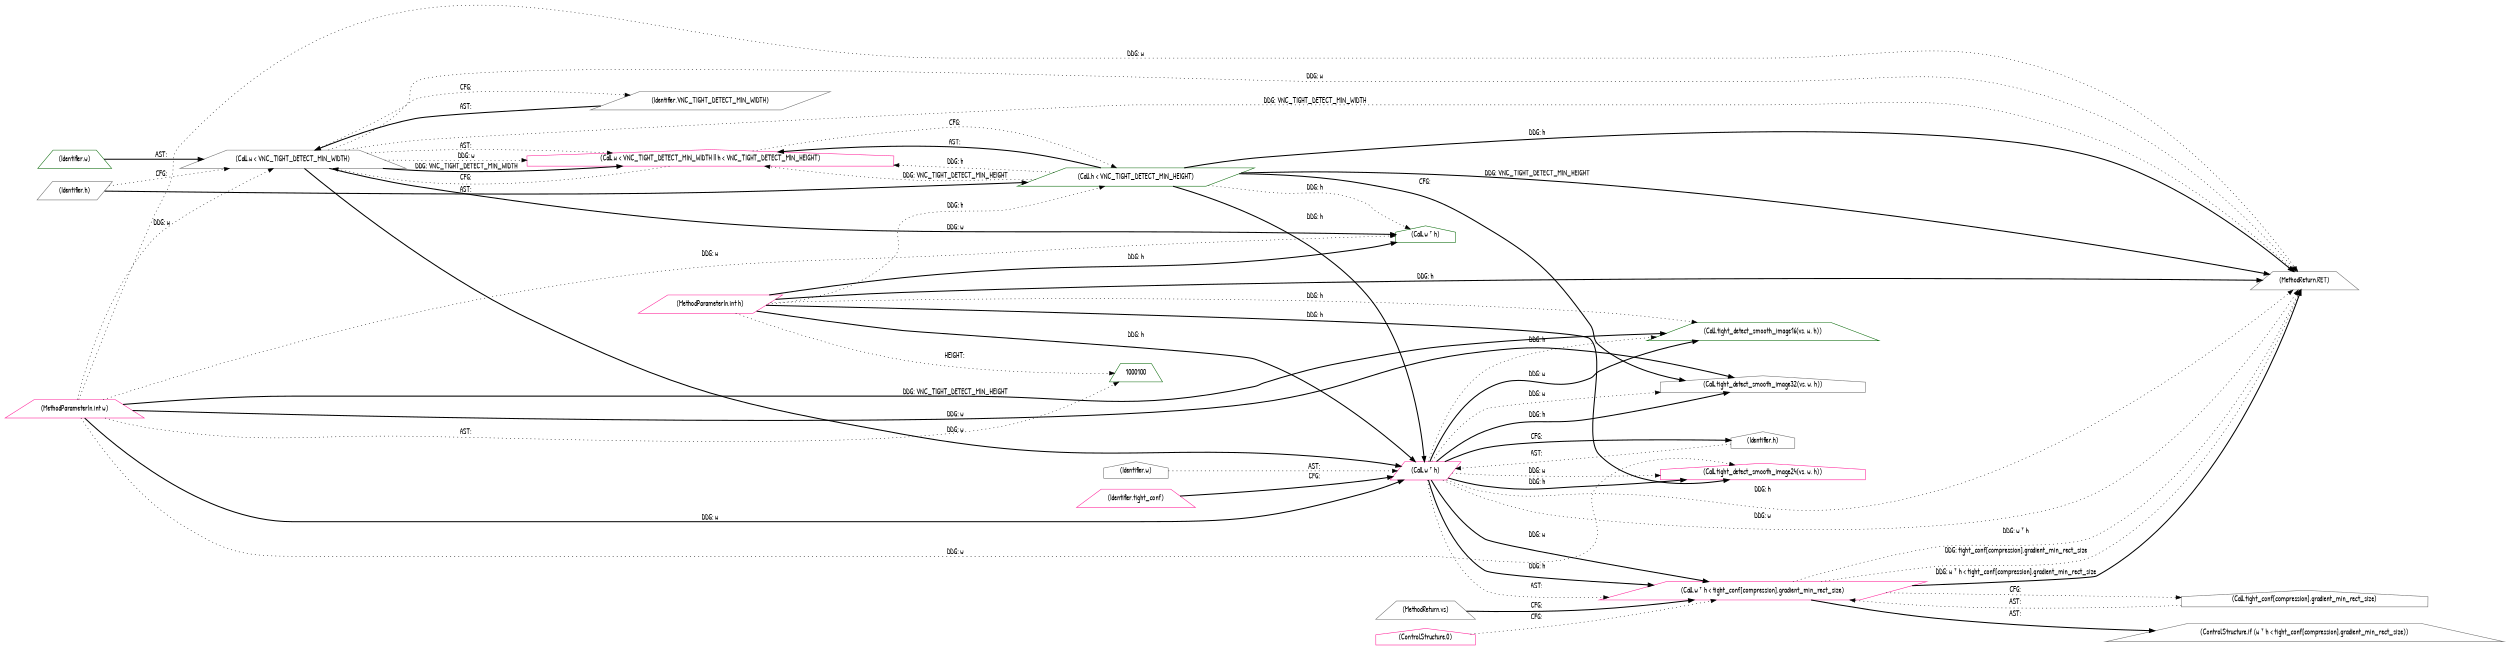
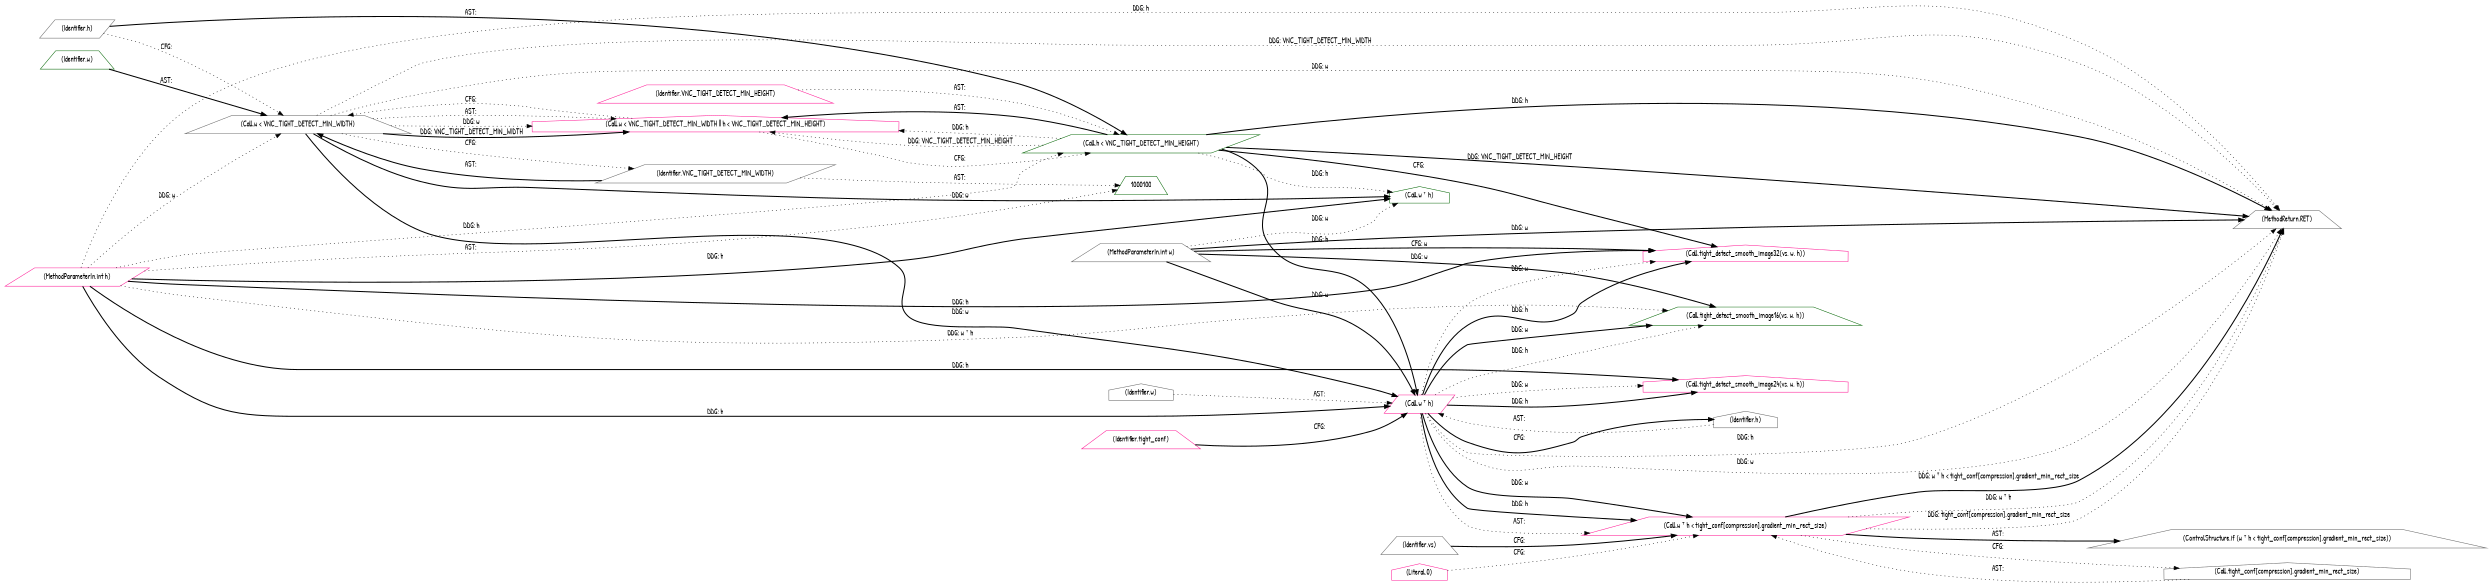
edge "(MethodParameterIn,int w)" -> "(MethodReturn,RET)": style dotted -> bold
node "(Identifier,VNC_TIGHT_DETECT_MIN_HEIGHT)": added
edge "(MethodParameterIn,int w)" -> "(Call,w < VNC_TIGHT_DETECT_MIN_WIDTH)": now "(MethodParameterIn,int h)" -> "(Call,w < VNC_TIGHT_DETECT_MIN_WIDTH)"
edge "(MethodParameterIn,int h)" -> "(MethodReturn,RET)": style bold -> dotted
edge "(MethodParameterIn,int h)" -> "(Call,tight_detect_smooth_image16(vs, w, h))": label "DDG: h" -> "DDG: w * h"
edge "(MethodParameterIn,int h)" -> "(Call,tight_detect_smooth_image32(vs, w, h))": added, label "DDG: h"
edge "(MethodParameterIn,int h)" -> "1000100": label "HEIGHT: " -> "AST: "
node "(Call,tight_detect_smooth_image32(vs, w, h))": color gray40 -> deeppink
edge "(MethodParameterIn,int w)" -> "(Call,tight_detect_smooth_image16(vs, w, h))": label "DDG: VNC_TIGHT_DETECT_MIN_HEIGHT" -> "DDG: w"
node "(MethodParameterIn,int w)": color deeppink -> gray40
edge "(MethodParameterIn,int w)" -> "(Call,tight_detect_smooth_image32(vs, w, h))": label "DDG: w" -> "CFG: w"
edge "(MethodParameterIn,int w)" -> "1000100": now "(Identifier,VNC_TIGHT_DETECT_MIN_WIDTH)" -> "1000100"
edge "(MethodParameterIn,int w)" -> "(Call,tight_detect_smooth_image24(vs, w, h))": removed, label "DDG: w"
node "(MethodReturn,vs)": label "(MethodReturn,vs)" -> "(Identifier,vs)"
node "(ControlStructure,0)": label "(ControlStructure,0)" -> "(Literal,0)"
